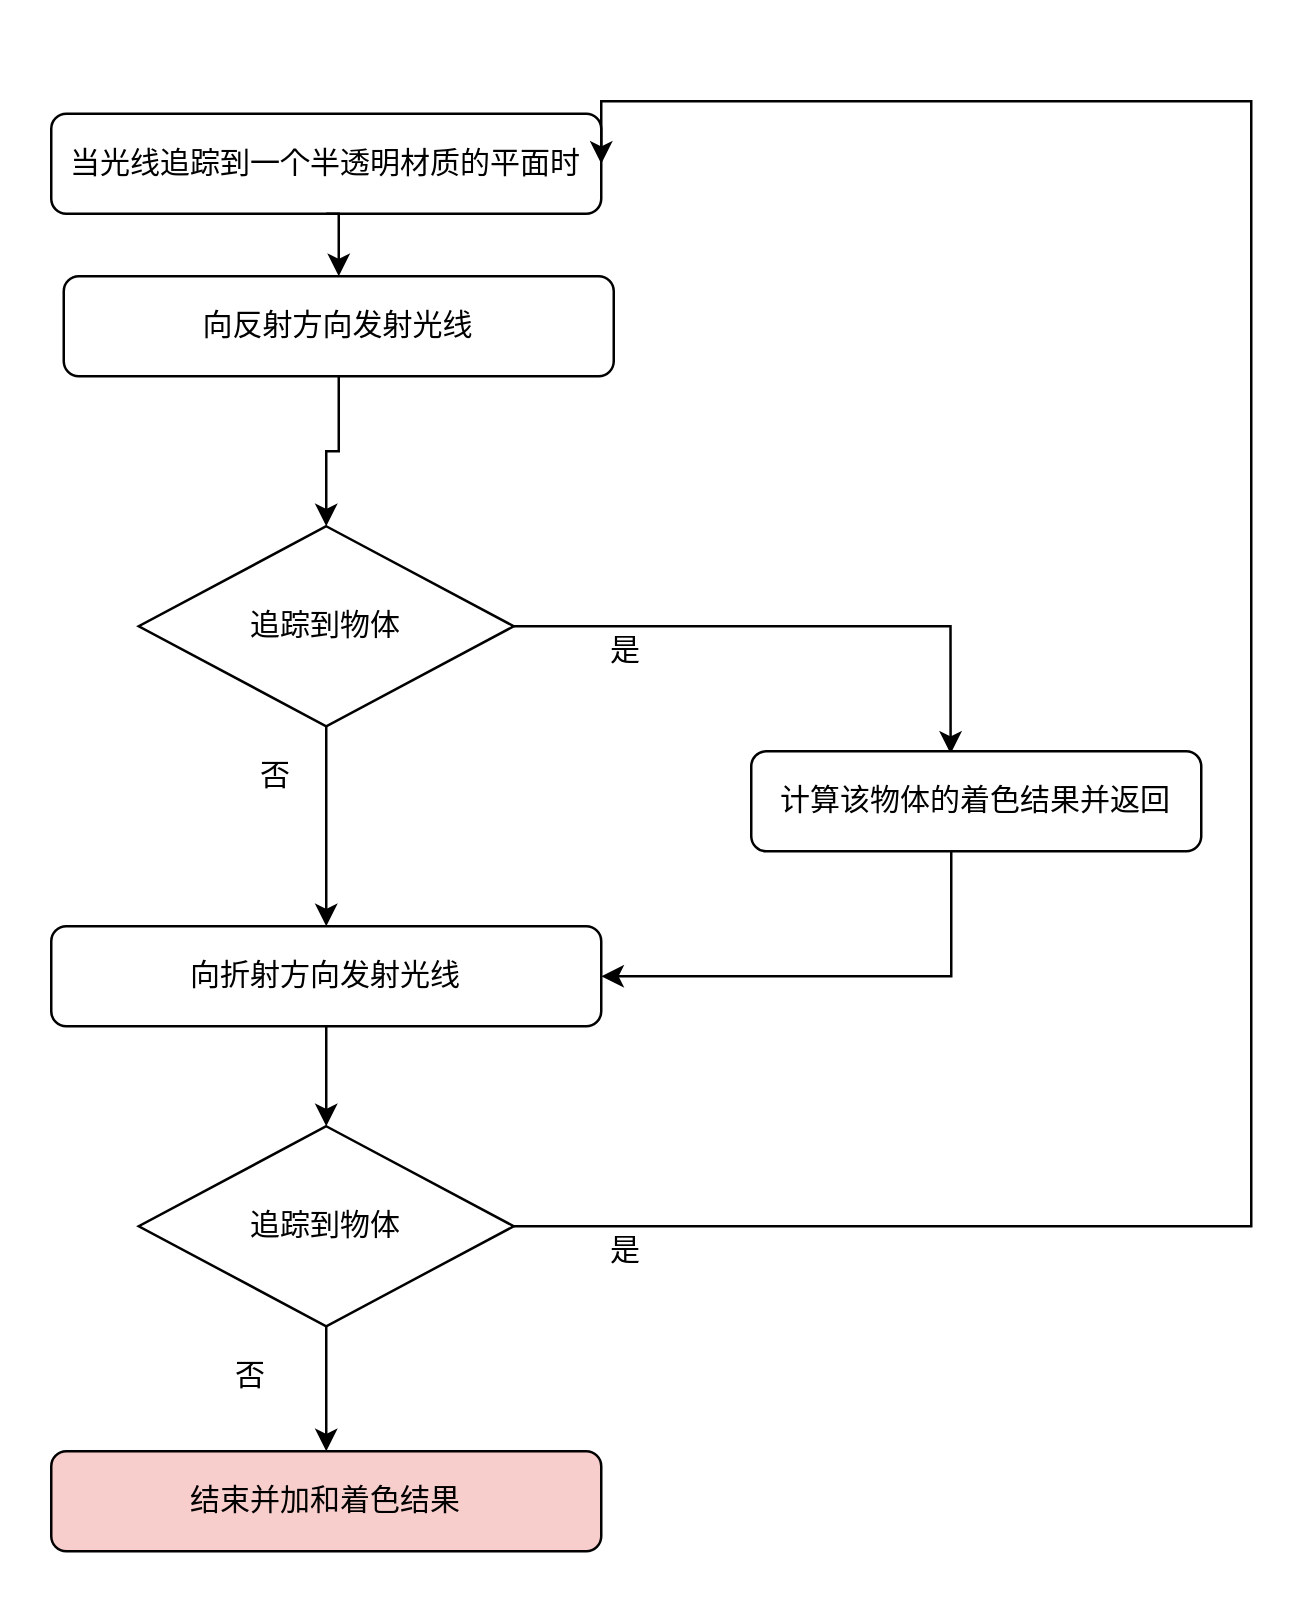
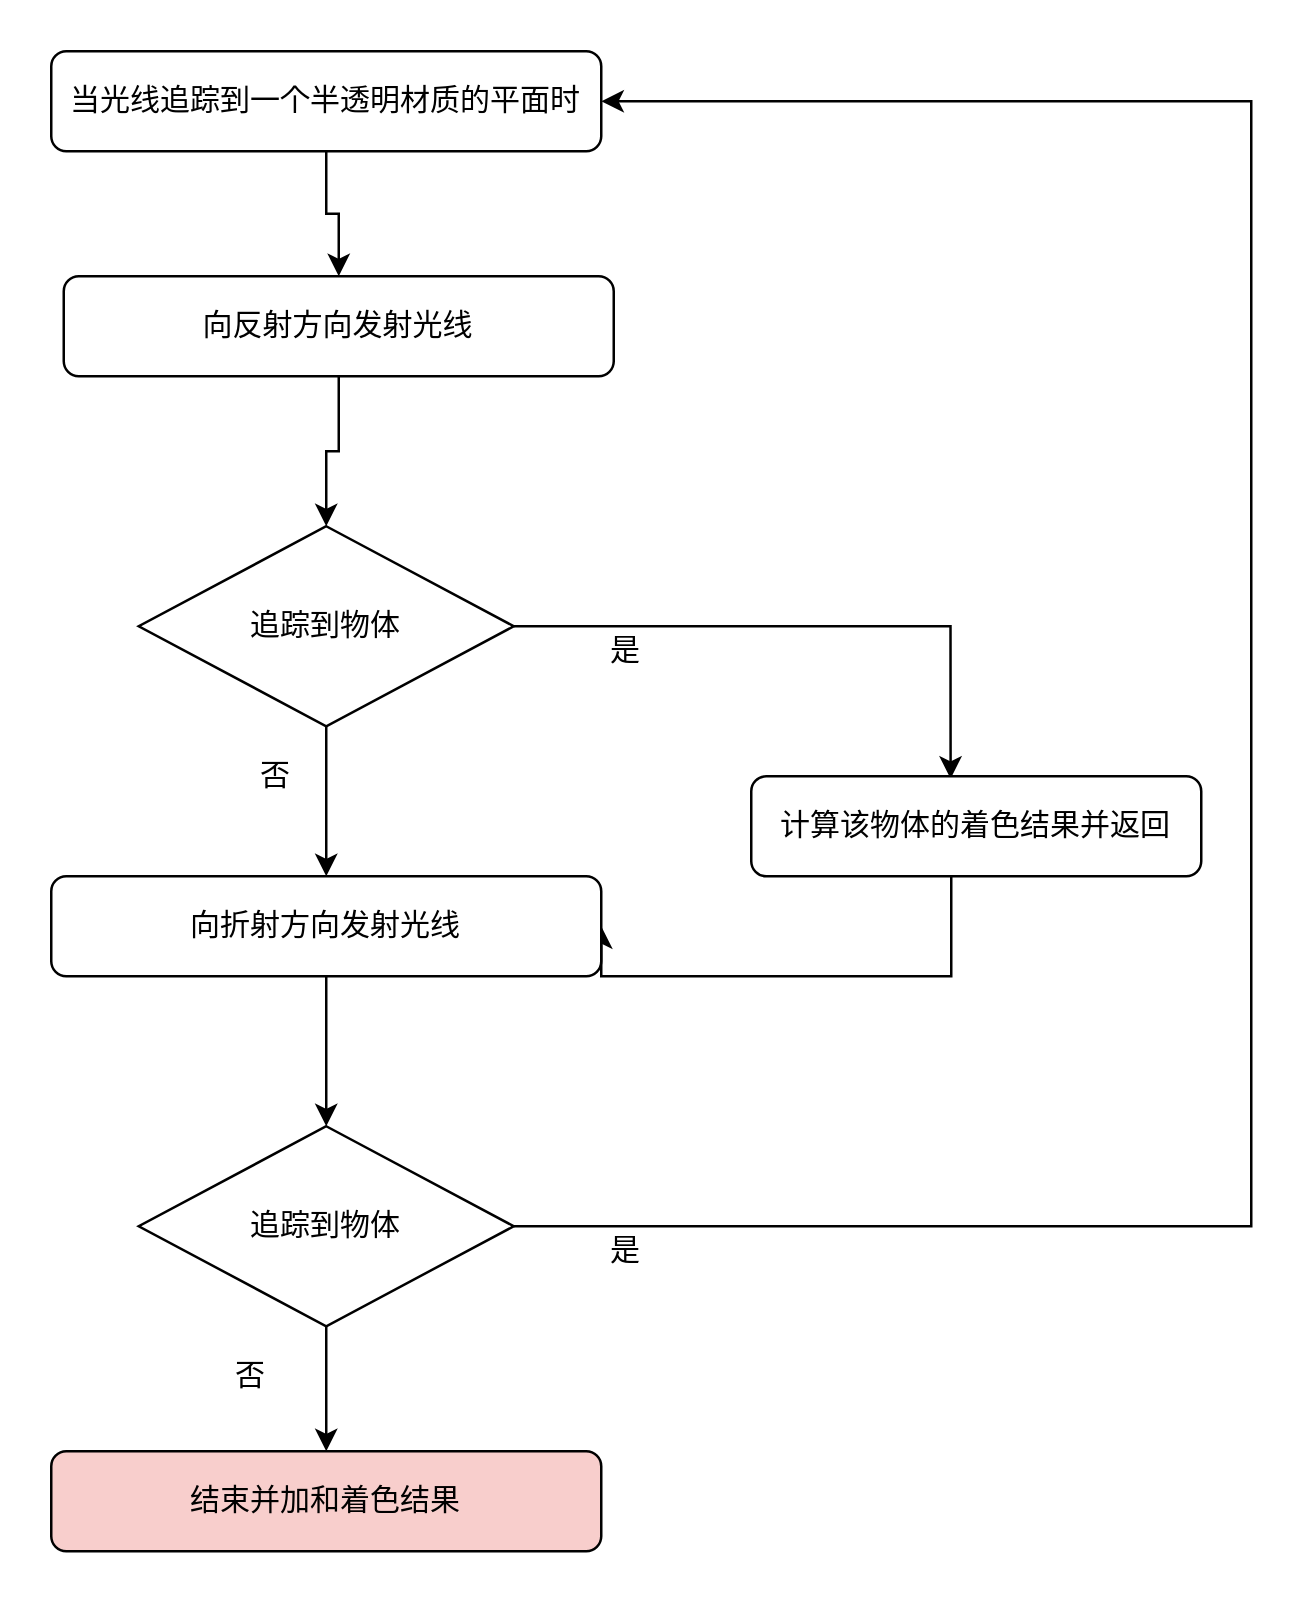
node "当光线追踪到一个半透明材质的平面时": moved (326, 164) -> (326, 101)
node "计算该物体的着色结果并返回": moved (976, 801) -> (976, 826)
node "向折射方向发射光线": moved (326, 976) -> (326, 926)
